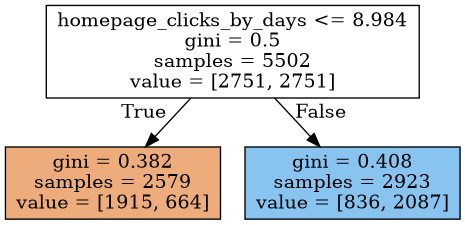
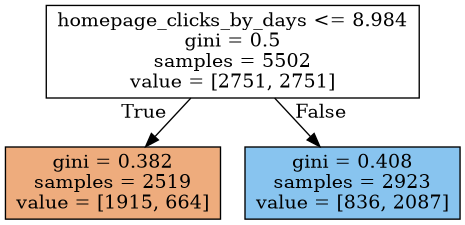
node "gini = 0.382 samples = 2579 value = [1915, 664]": label "gini = 0.382 samples = 2579 value = [1915, 664]" -> "gini = 0.382 samples = 2519 value = [1915, 664]"
